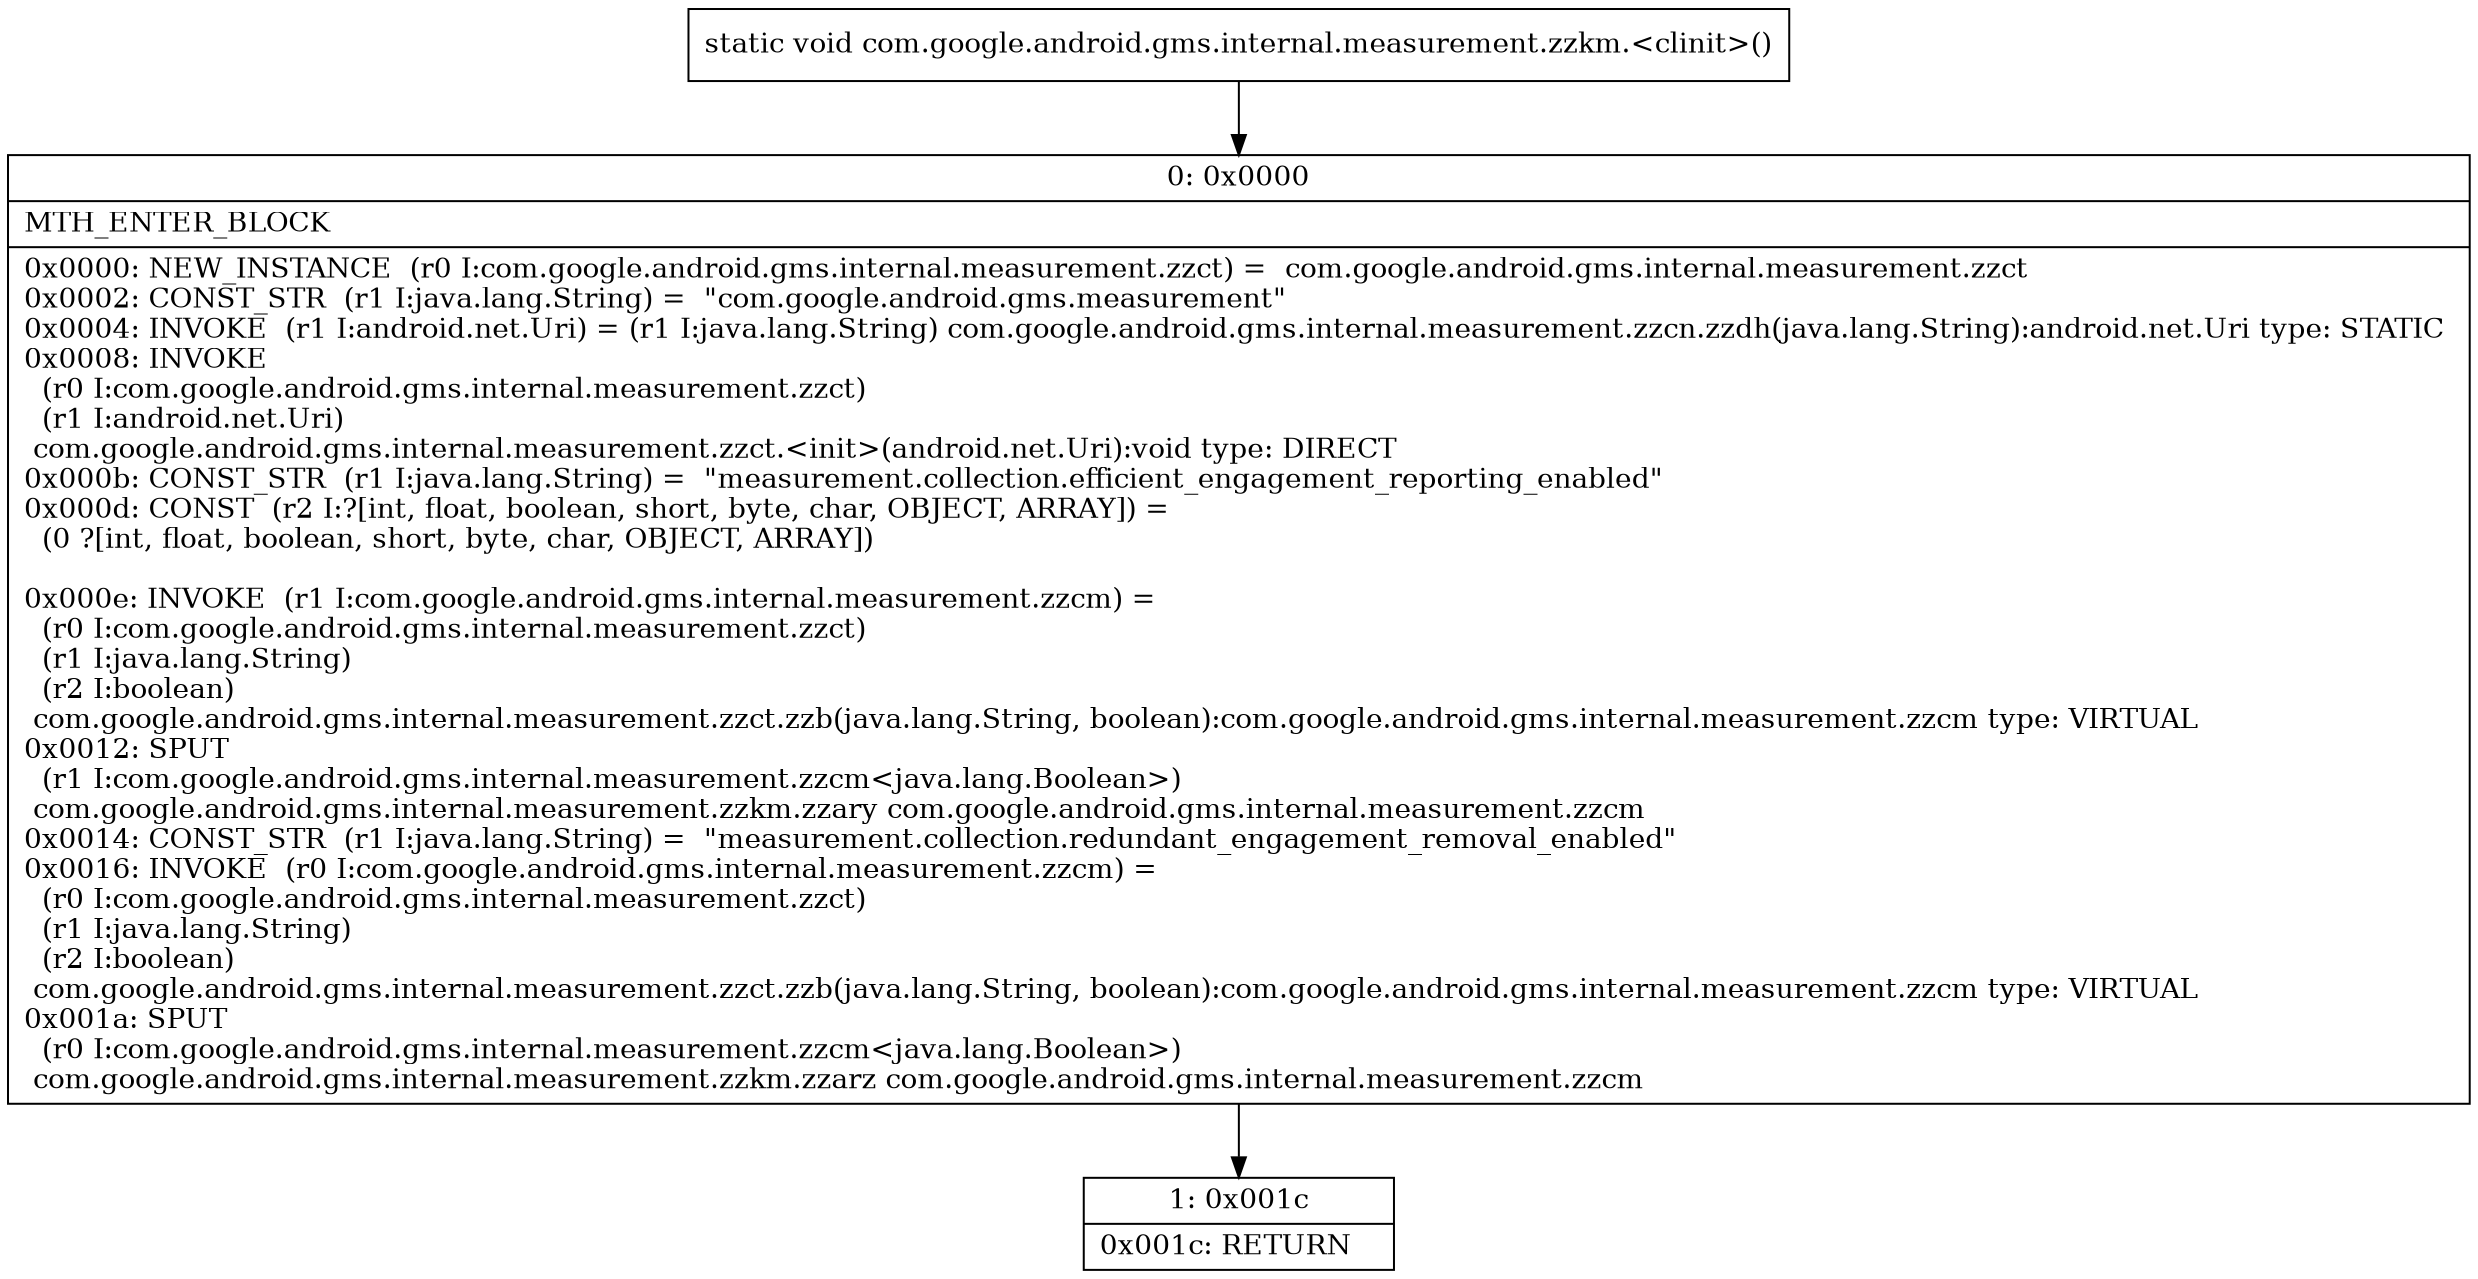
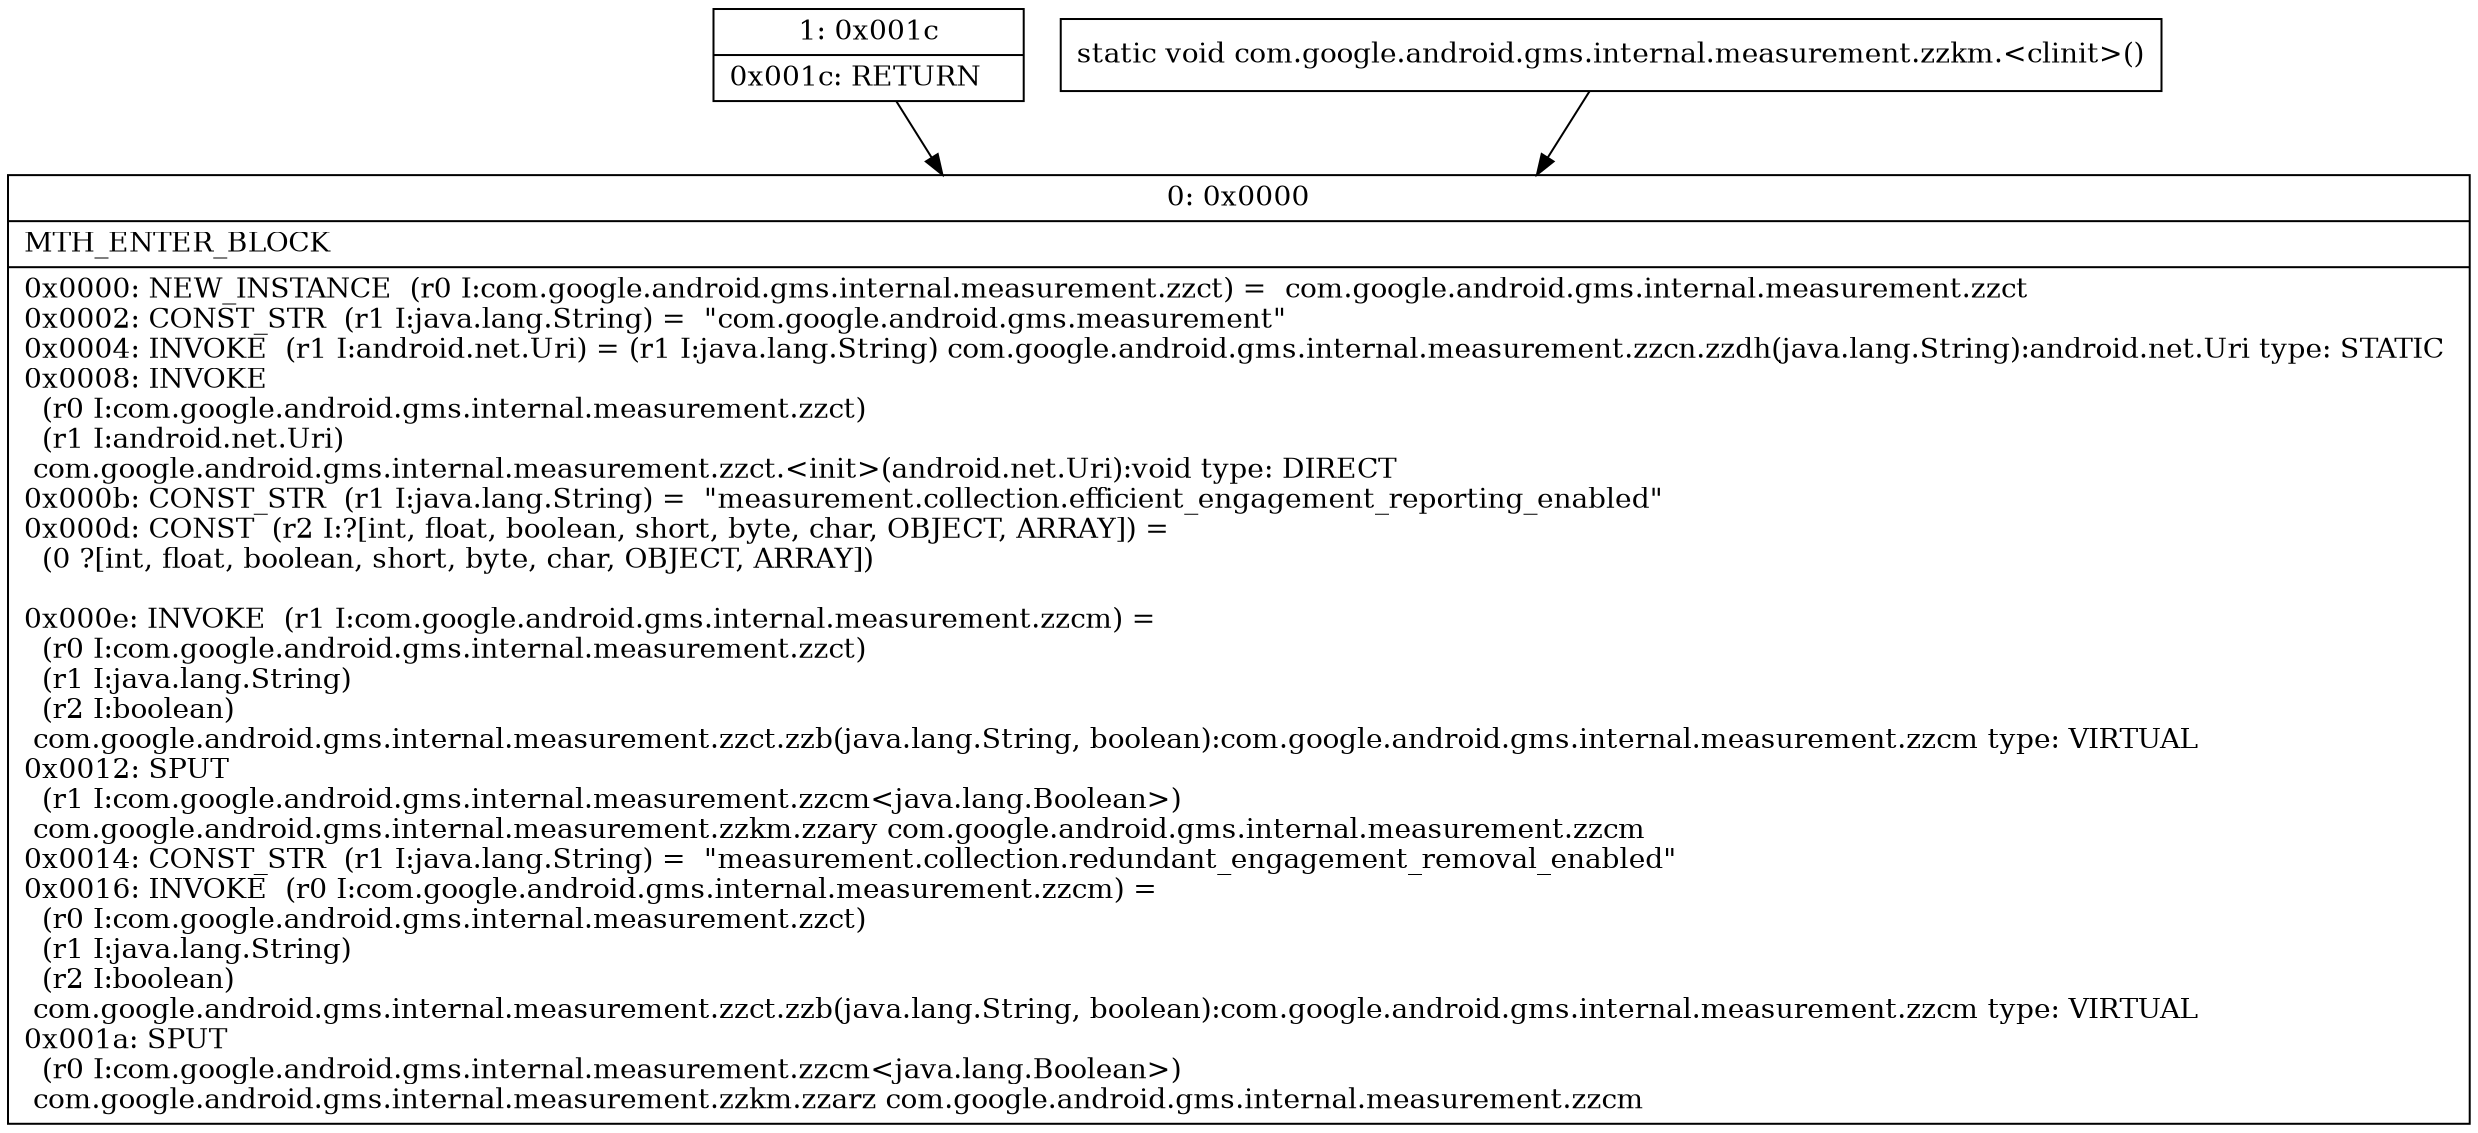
edge "0: 0x0000" -> "1: 0x001c": reversed
